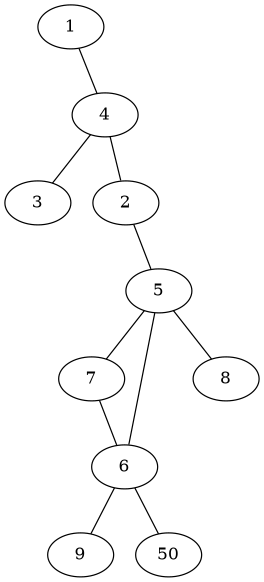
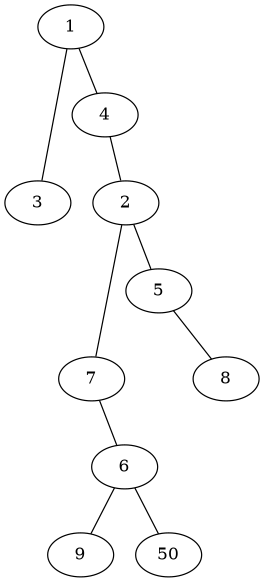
edge "4" -- "3": now "1" -- "3"
edge "5" -- "7": now "2" -- "7"
edge "5" -- "6": removed
